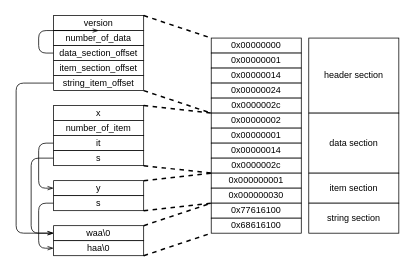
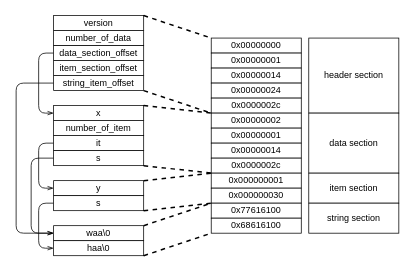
edge "data_section_offset" -> "number_of_data": now "data_section_offset" -> "x"
